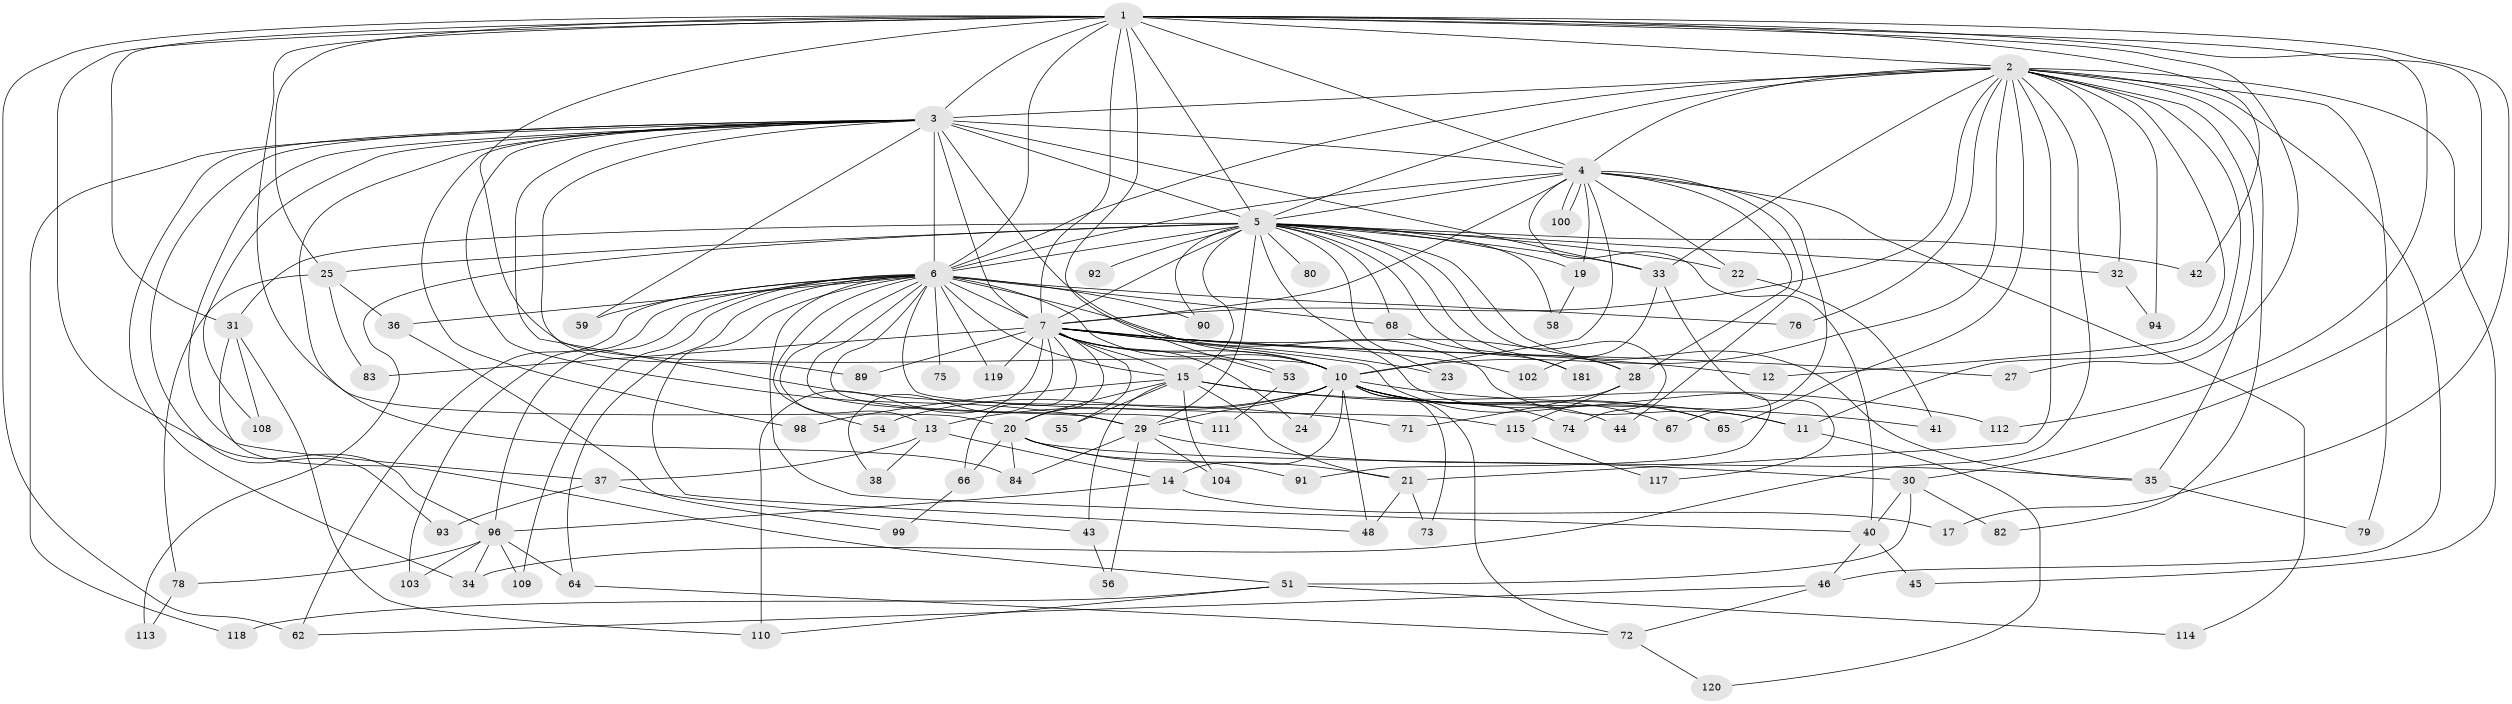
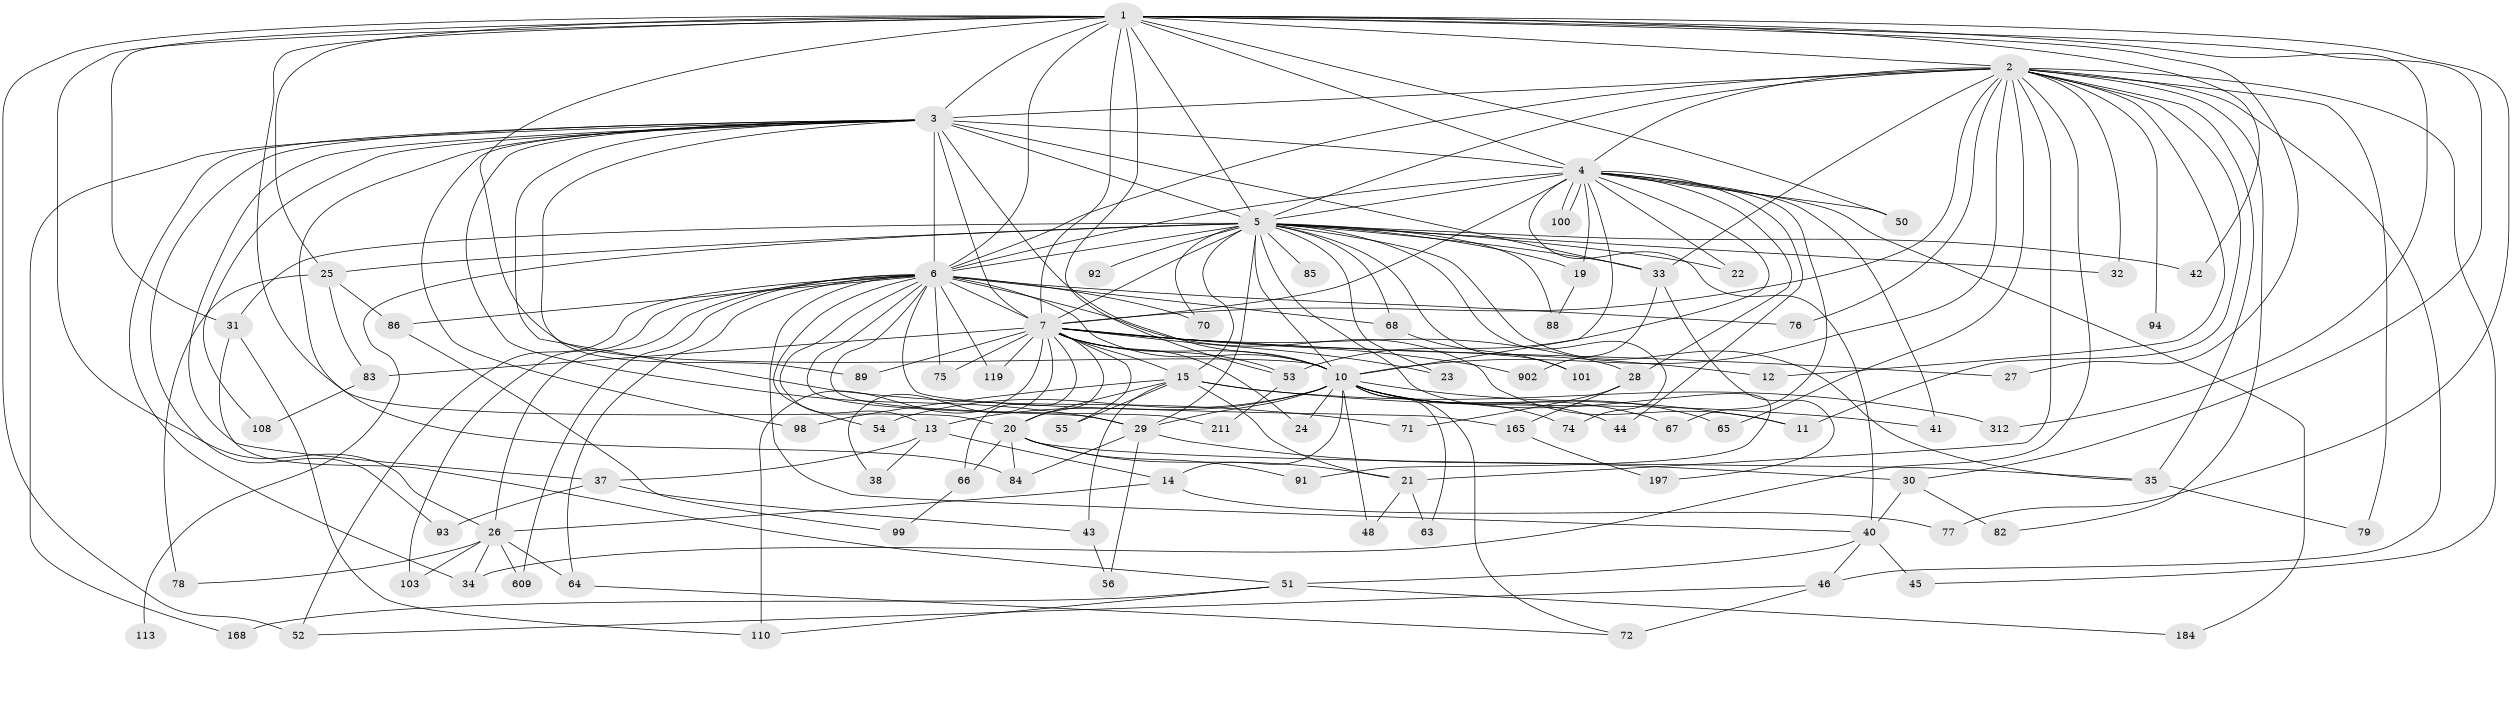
node "50": added
node "80": label "80" -> "85"
edge "5" -- "28": now "5" -- "10"
edge "32" -- "94": removed
edge "22" -- "41": now "4" -- "41"
node "36": label "36" -> "86"
node "59": removed
node "90": label "90" -> "70"
node "58": label "58" -> "88"
edge "4" -- "53": added
edge "6" -- "15": removed
edge "31" -- "108": now "83" -- "108"
node "102": label "102" -> "902"
node "181": label "181" -> "101"
edge "7" -- "65": now "7" -- "75"
node "111": label "111" -> "211"
node "115": label "115" -> "165"
node "112": label "112" -> "312"
node "104": removed
node "117": label "117" -> "197"
edge "6" -- "48": removed
node "96": label "96" -> "26"
node "73": label "73" -> "63"
node "17": label "17" -> "77"
edge "30" -- "51": now "40" -- "51"
node "109": label "109" -> "609"
edge "78" -- "113": removed
node "118": label "118" -> "168"
node "62": label "62" -> "52"
node "114": label "114" -> "184"
node "120": removed
